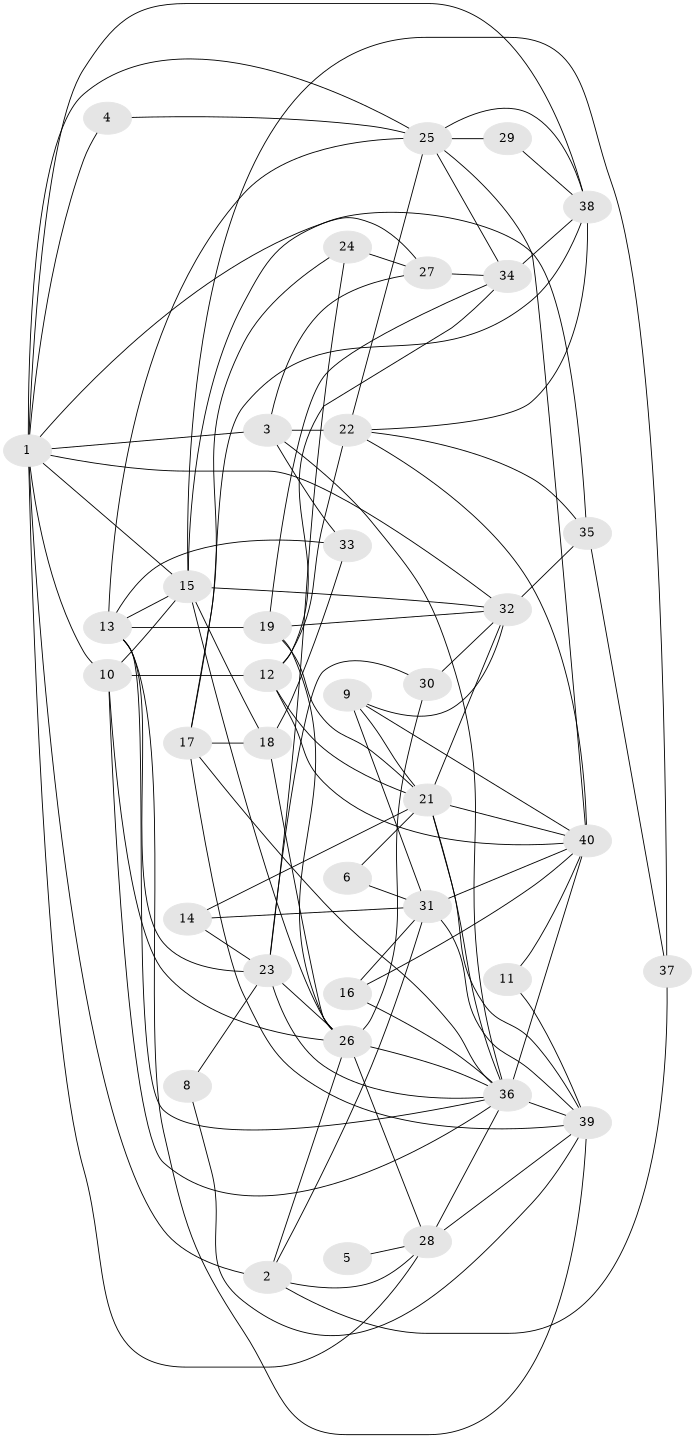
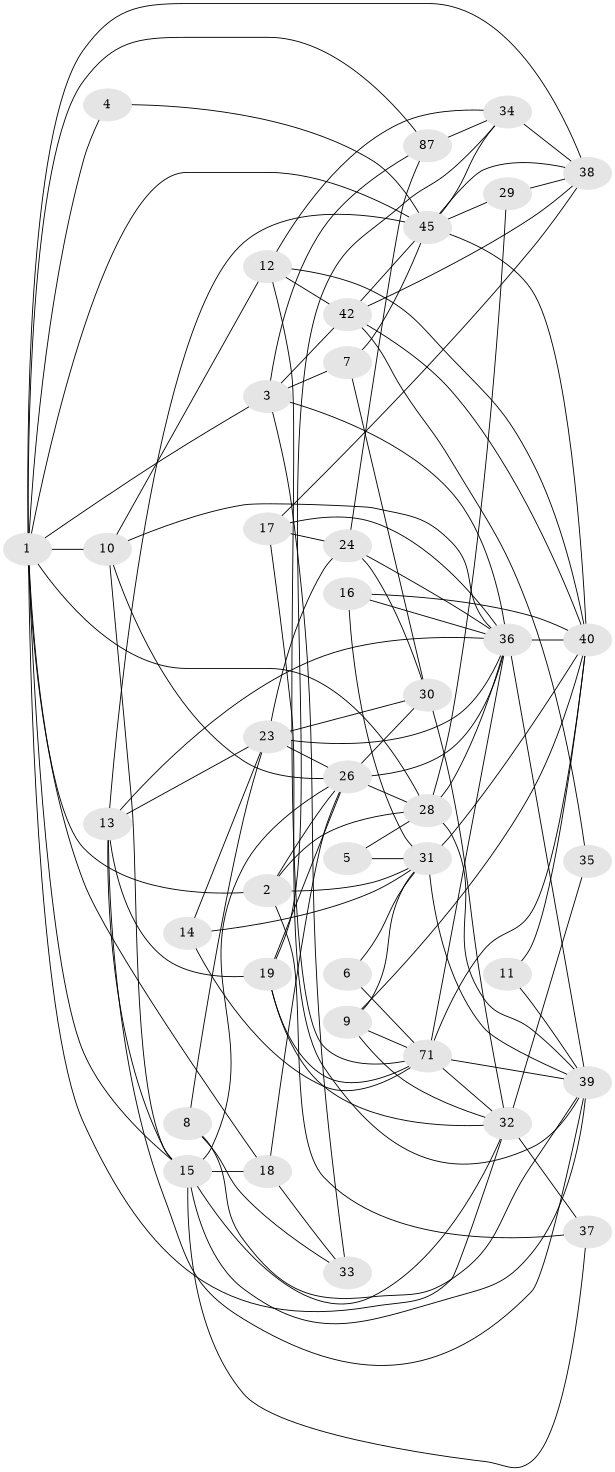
node "25": label "25" -> "45"
edge "35" -- "15": now "39" -- "15"
node "27": label "27" -> "87"
node "7": added
node "22": label "22" -> "42"
edge "29" -- "28": added
edge "33" -- "13": now "33" -- "8"
edge "24" -- "36": added
edge "24" -- "30": added
edge "17" -- "18": now "1" -- "18"
edge "35" -- "37": now "32" -- "37"
node "21": label "21" -> "71"
edge "5" -- "31": added
